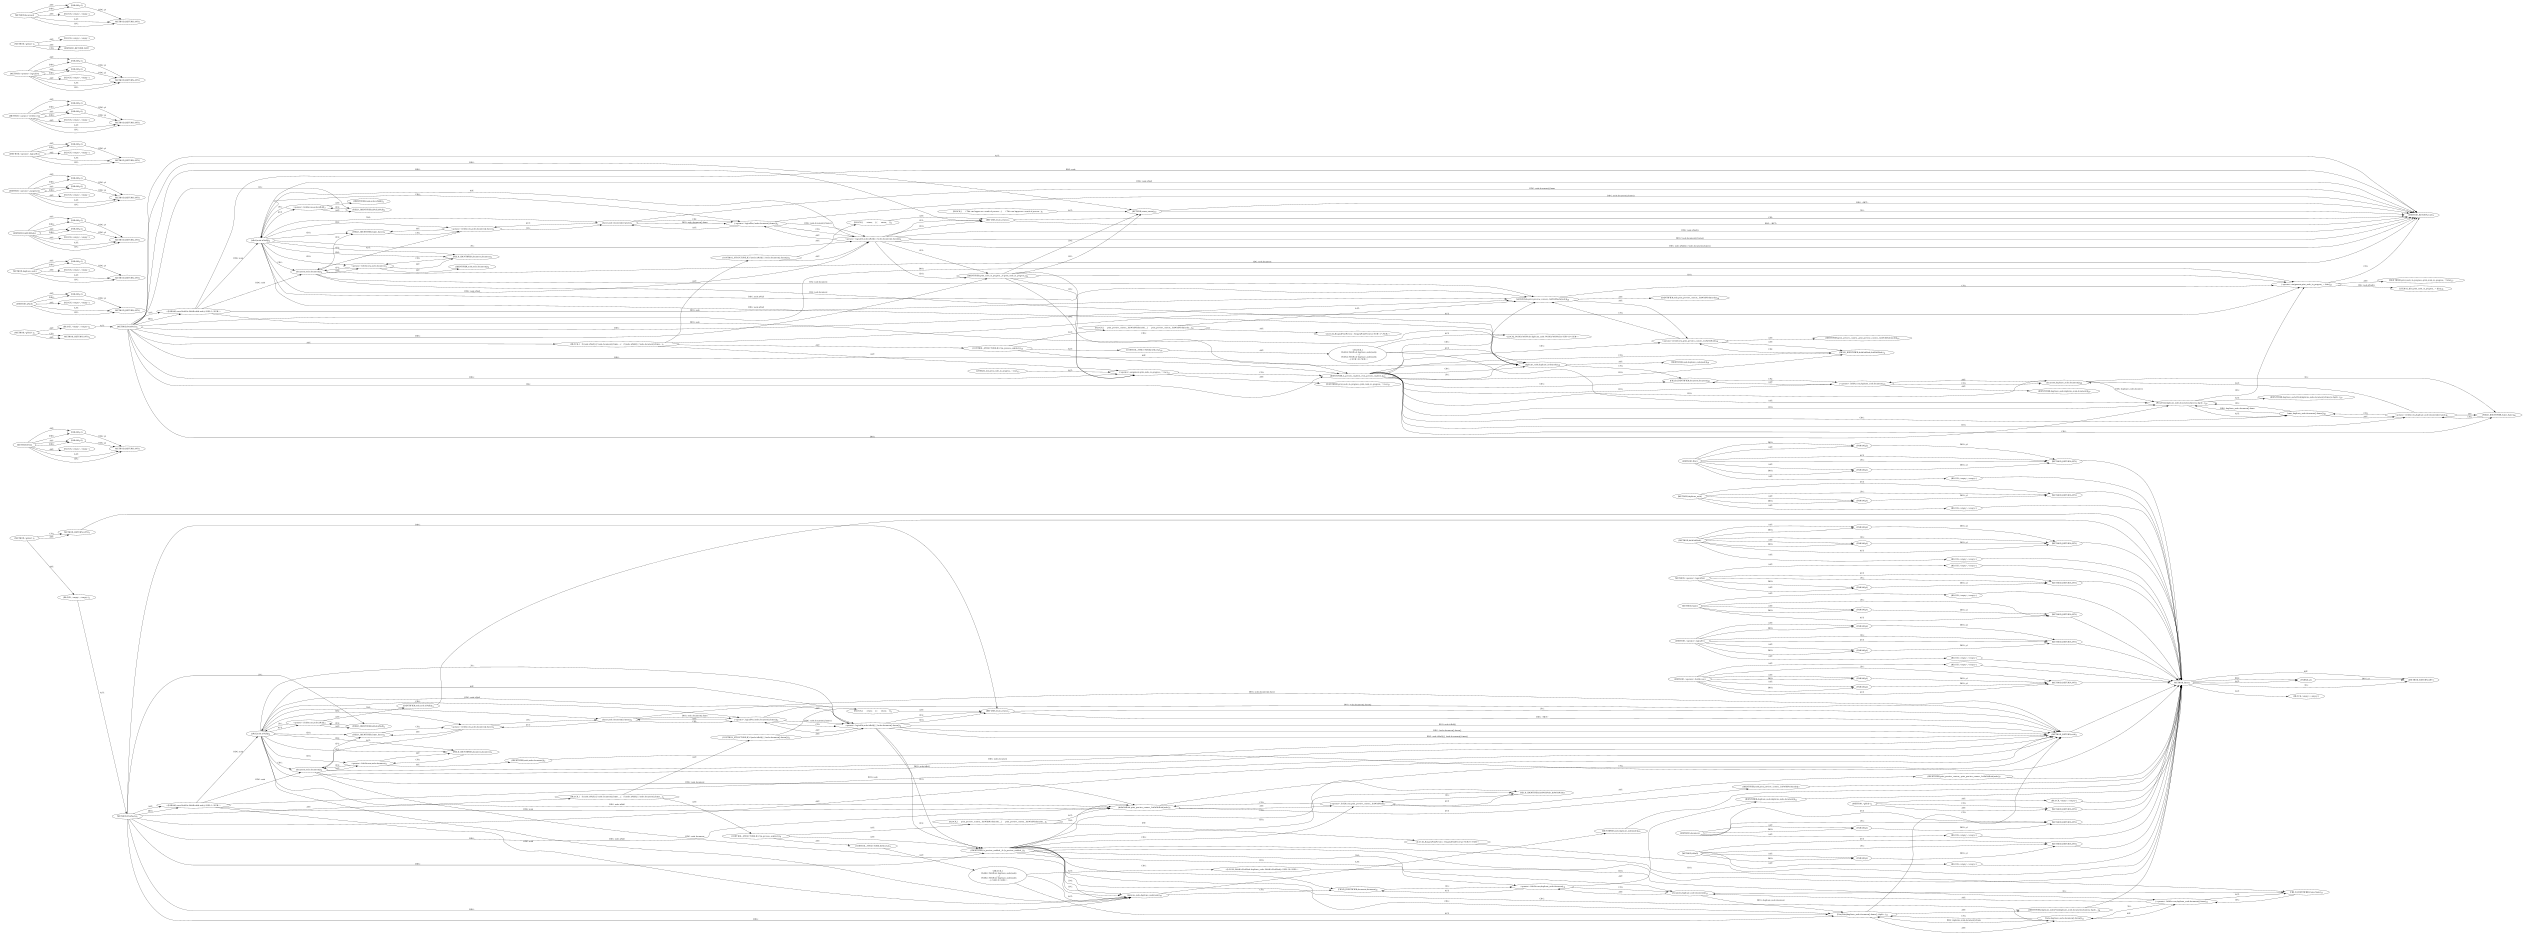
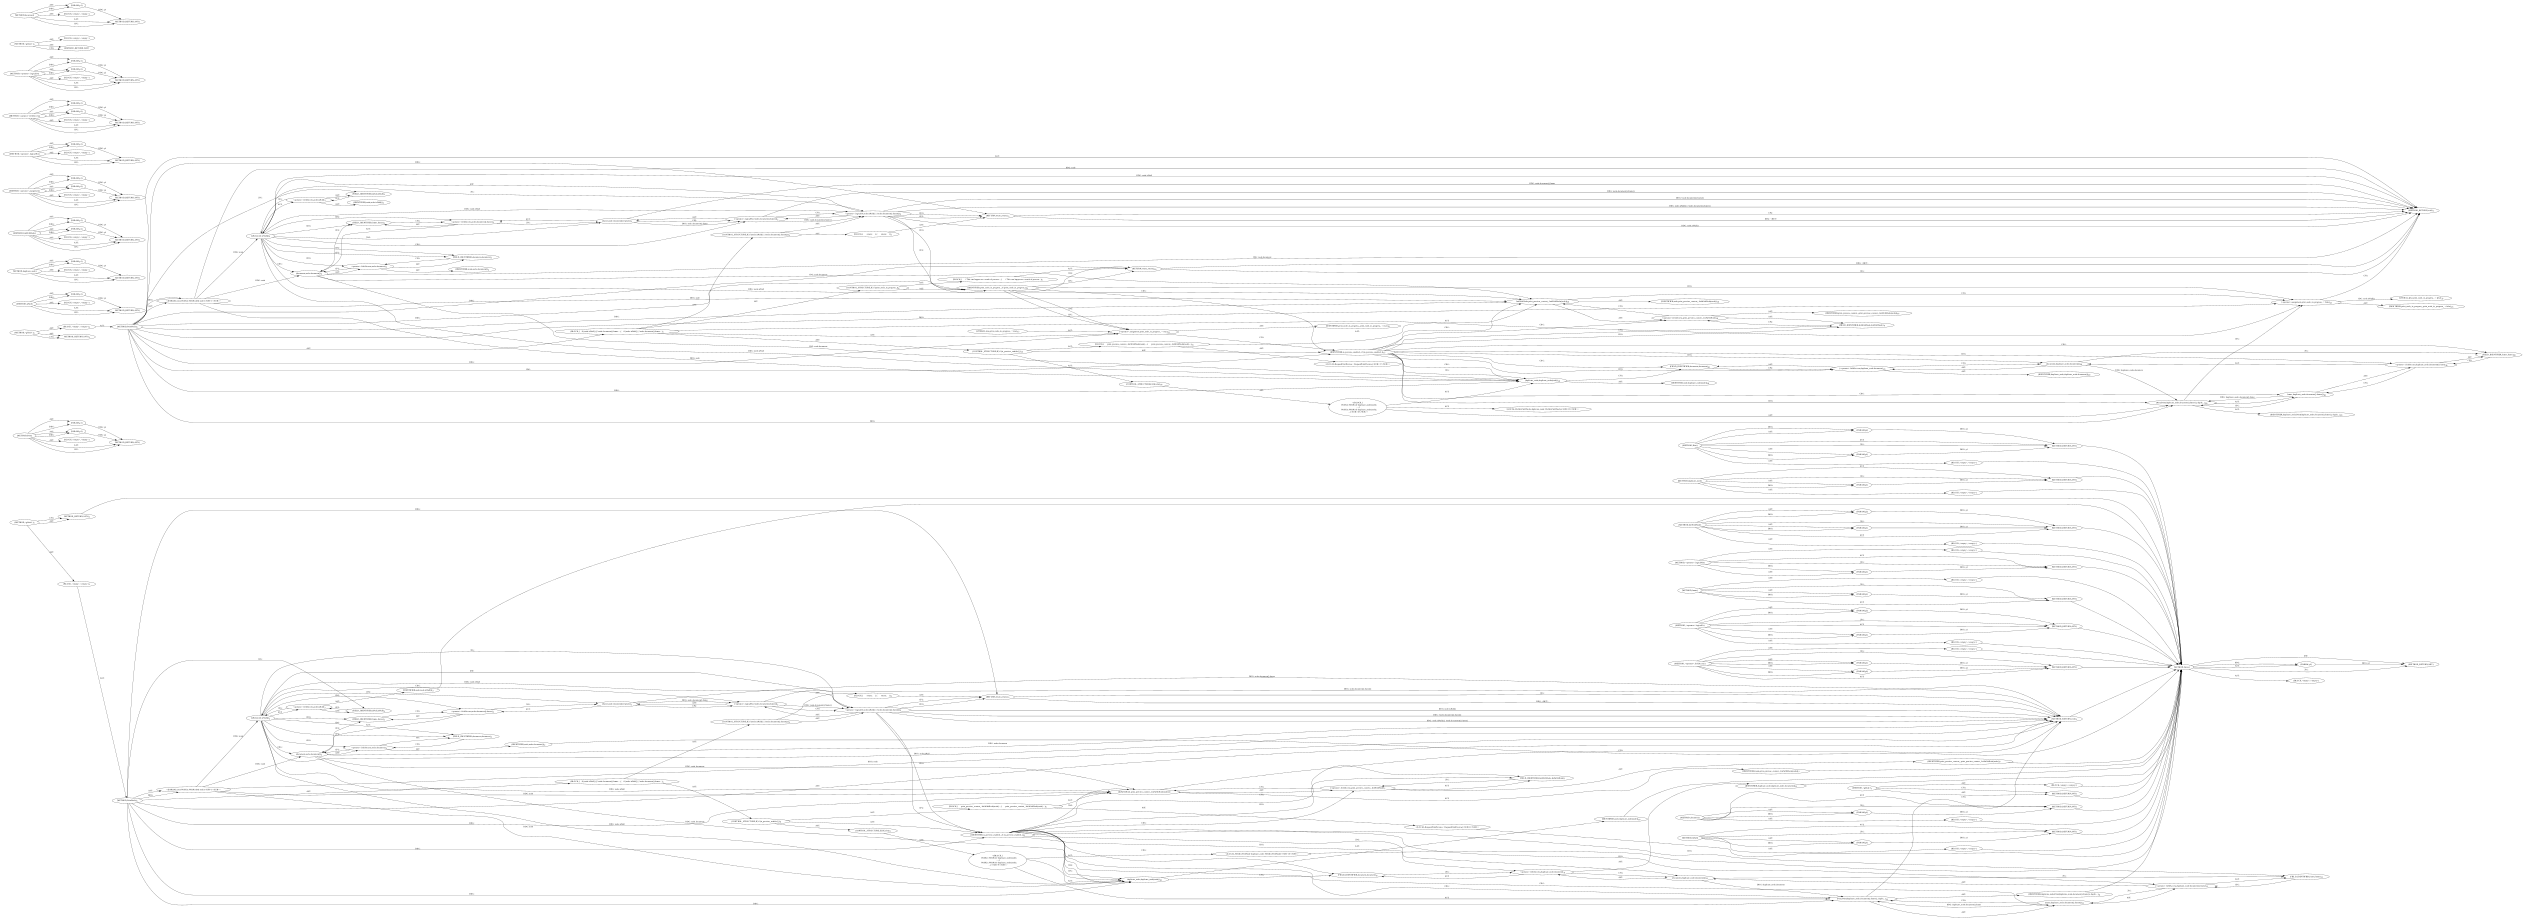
node "(CONTROL_STRUCTURE,IF,if (print_node_in_progress_))": added
